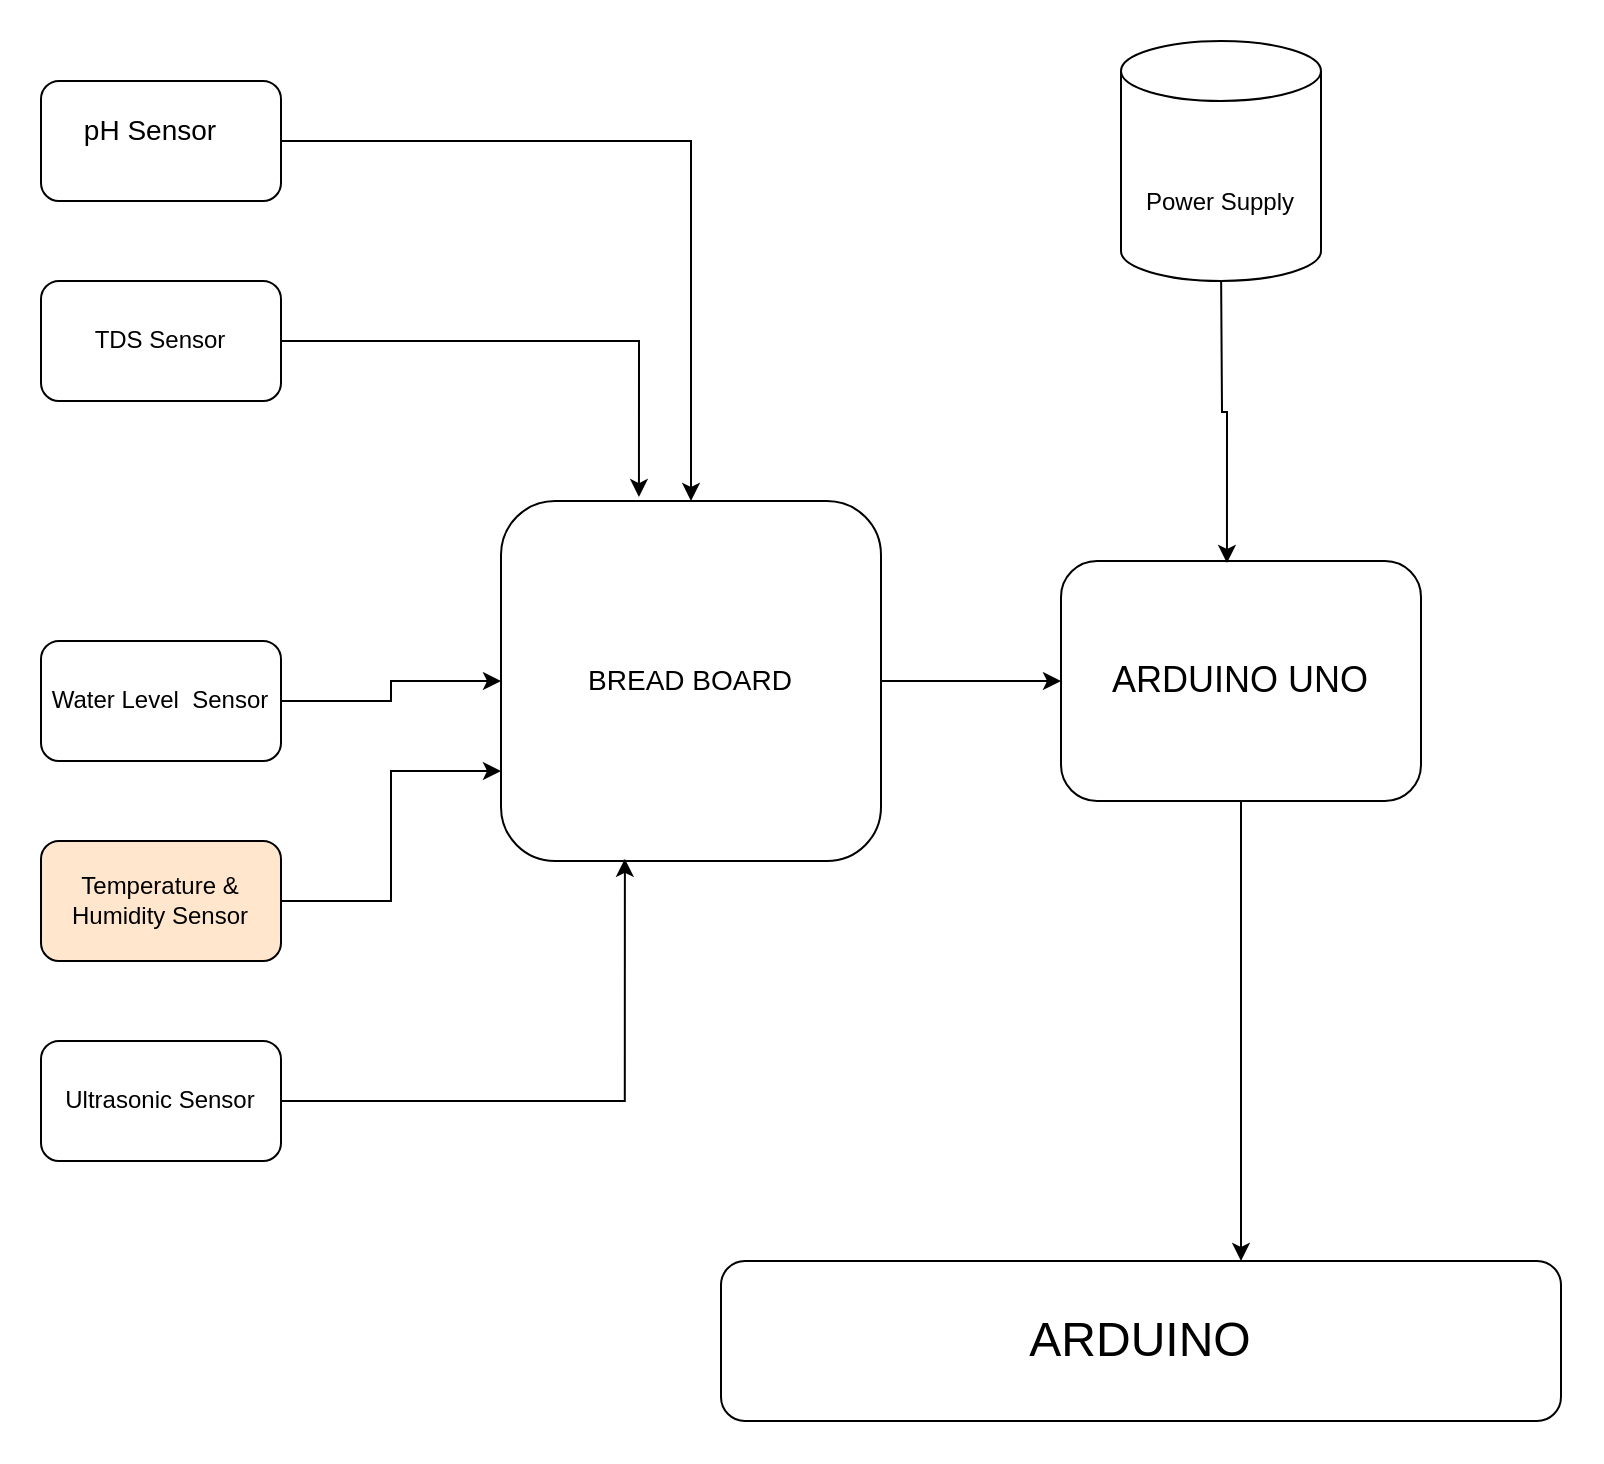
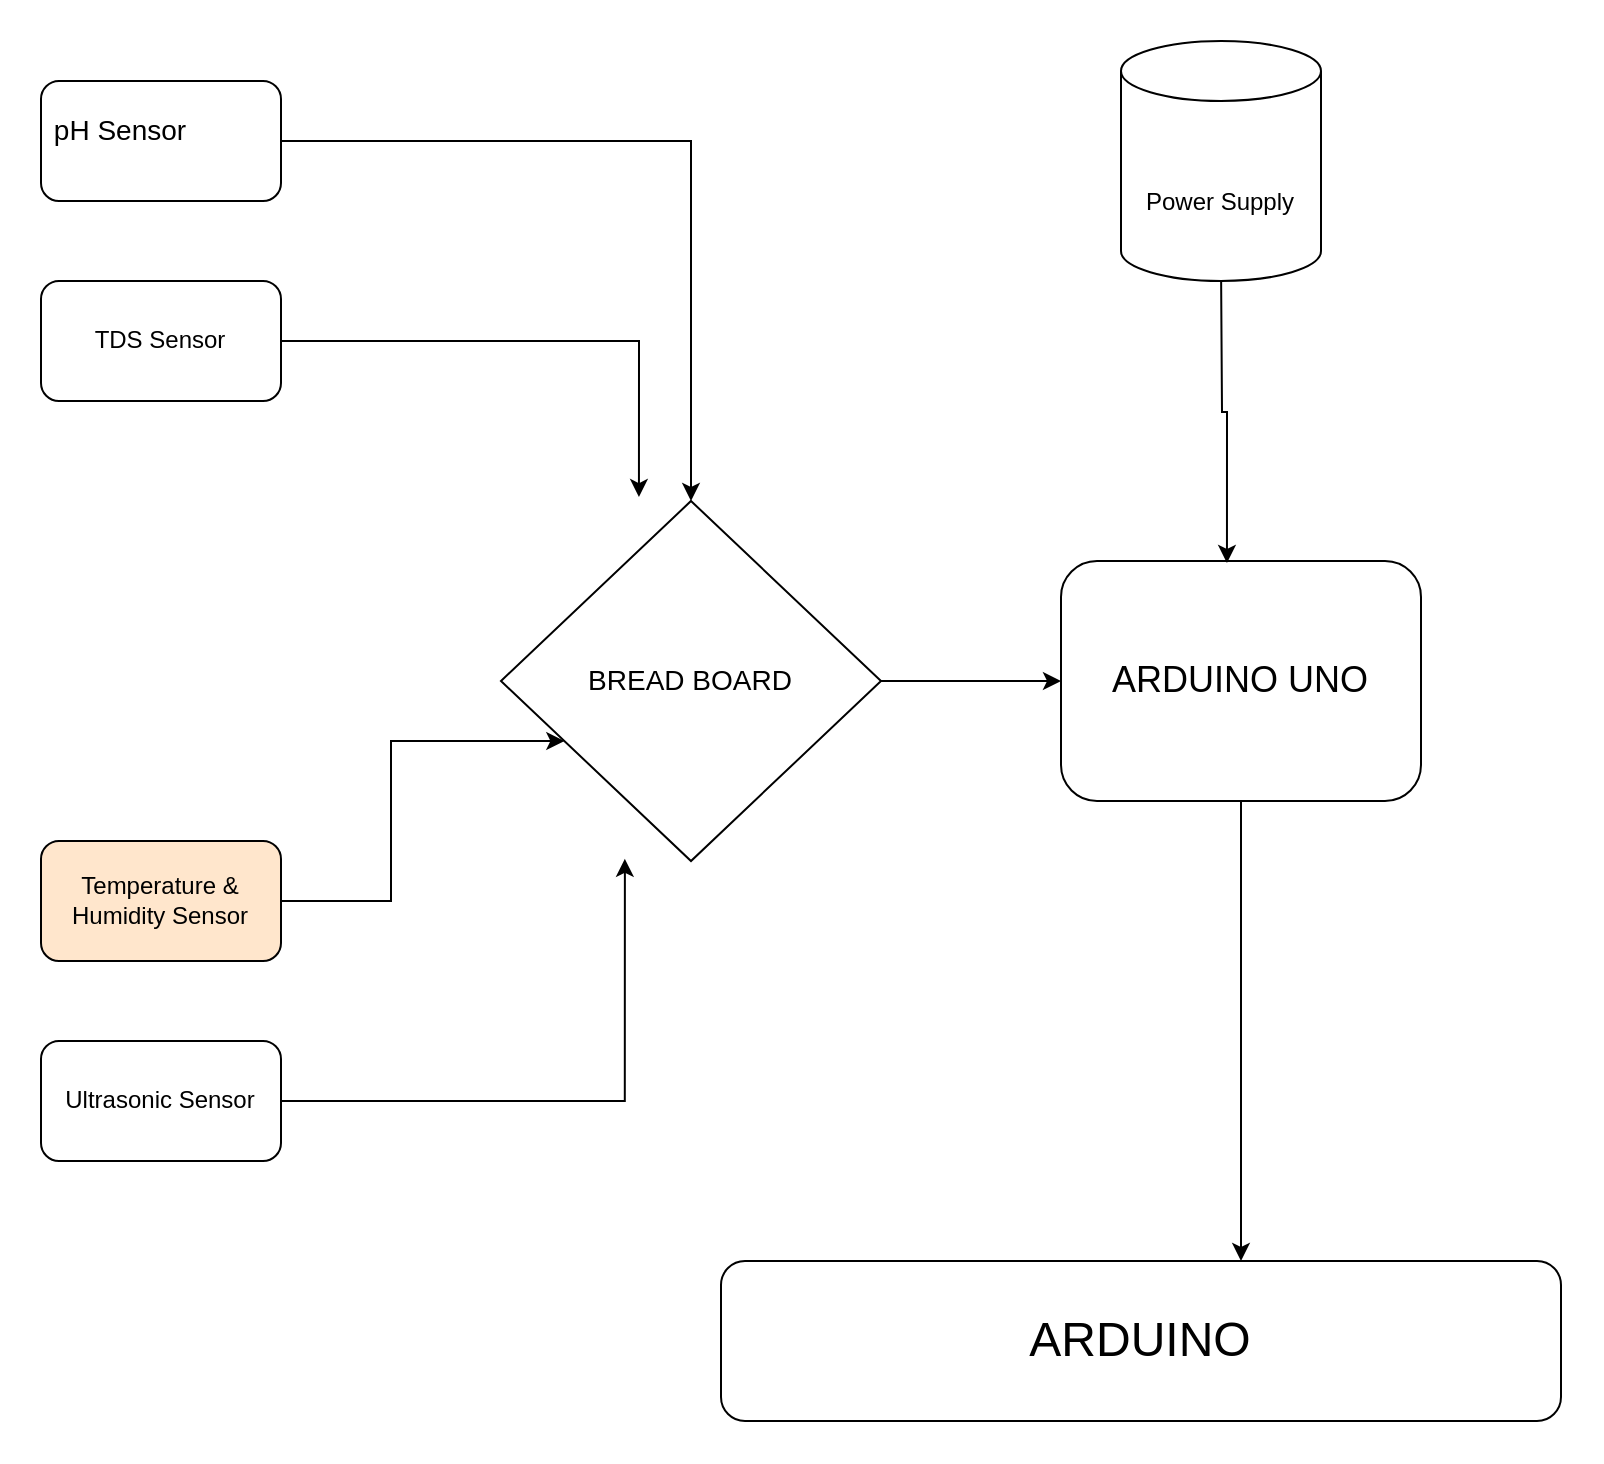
node "pH Sensor": moved (151, 131) -> (121, 131)
node "BREAD BOARD": shape rounded rectangle -> diamond
edge "Water Level Sensor" -> "BREAD BOARD": removed
node "Water Level Sensor": removed
